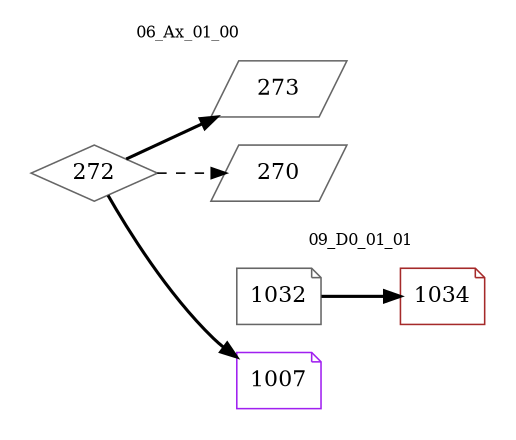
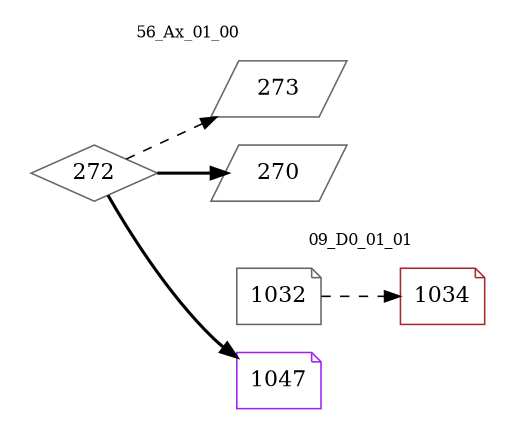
cluster "06_Ax_01_00": label "06_Ax_01_00" -> "56_Ax_01_00"
edge "272" -> "273": style bold -> dashed
edge "272" -> "270": style dashed -> bold
edge "1032" -> "1034": style bold -> dashed
node "1007": label "1007" -> "1047"
